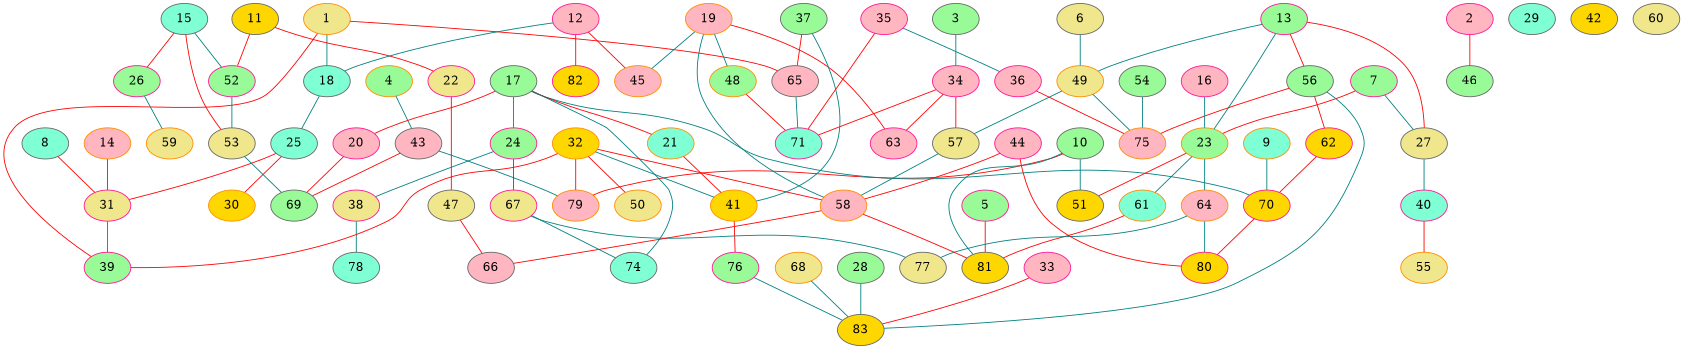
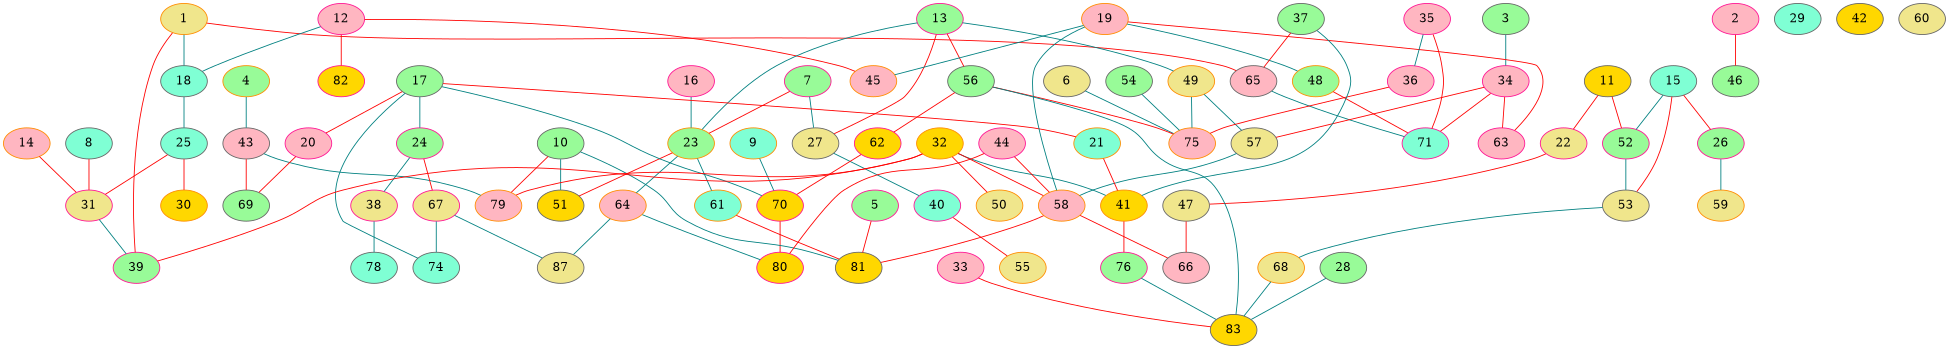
edge "6" -- "49": now "6" -- "75"
edge "53" -- "69": now "53" -- "68"
node "77": label "77" -> "87"
